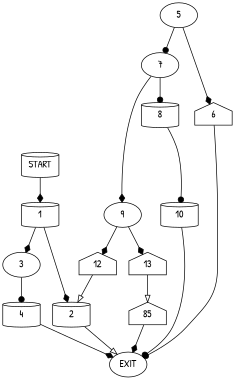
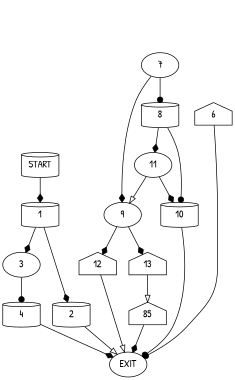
node "5": removed
node "11": added
edge "12" -> "2": now "12" -> "EXIT"
